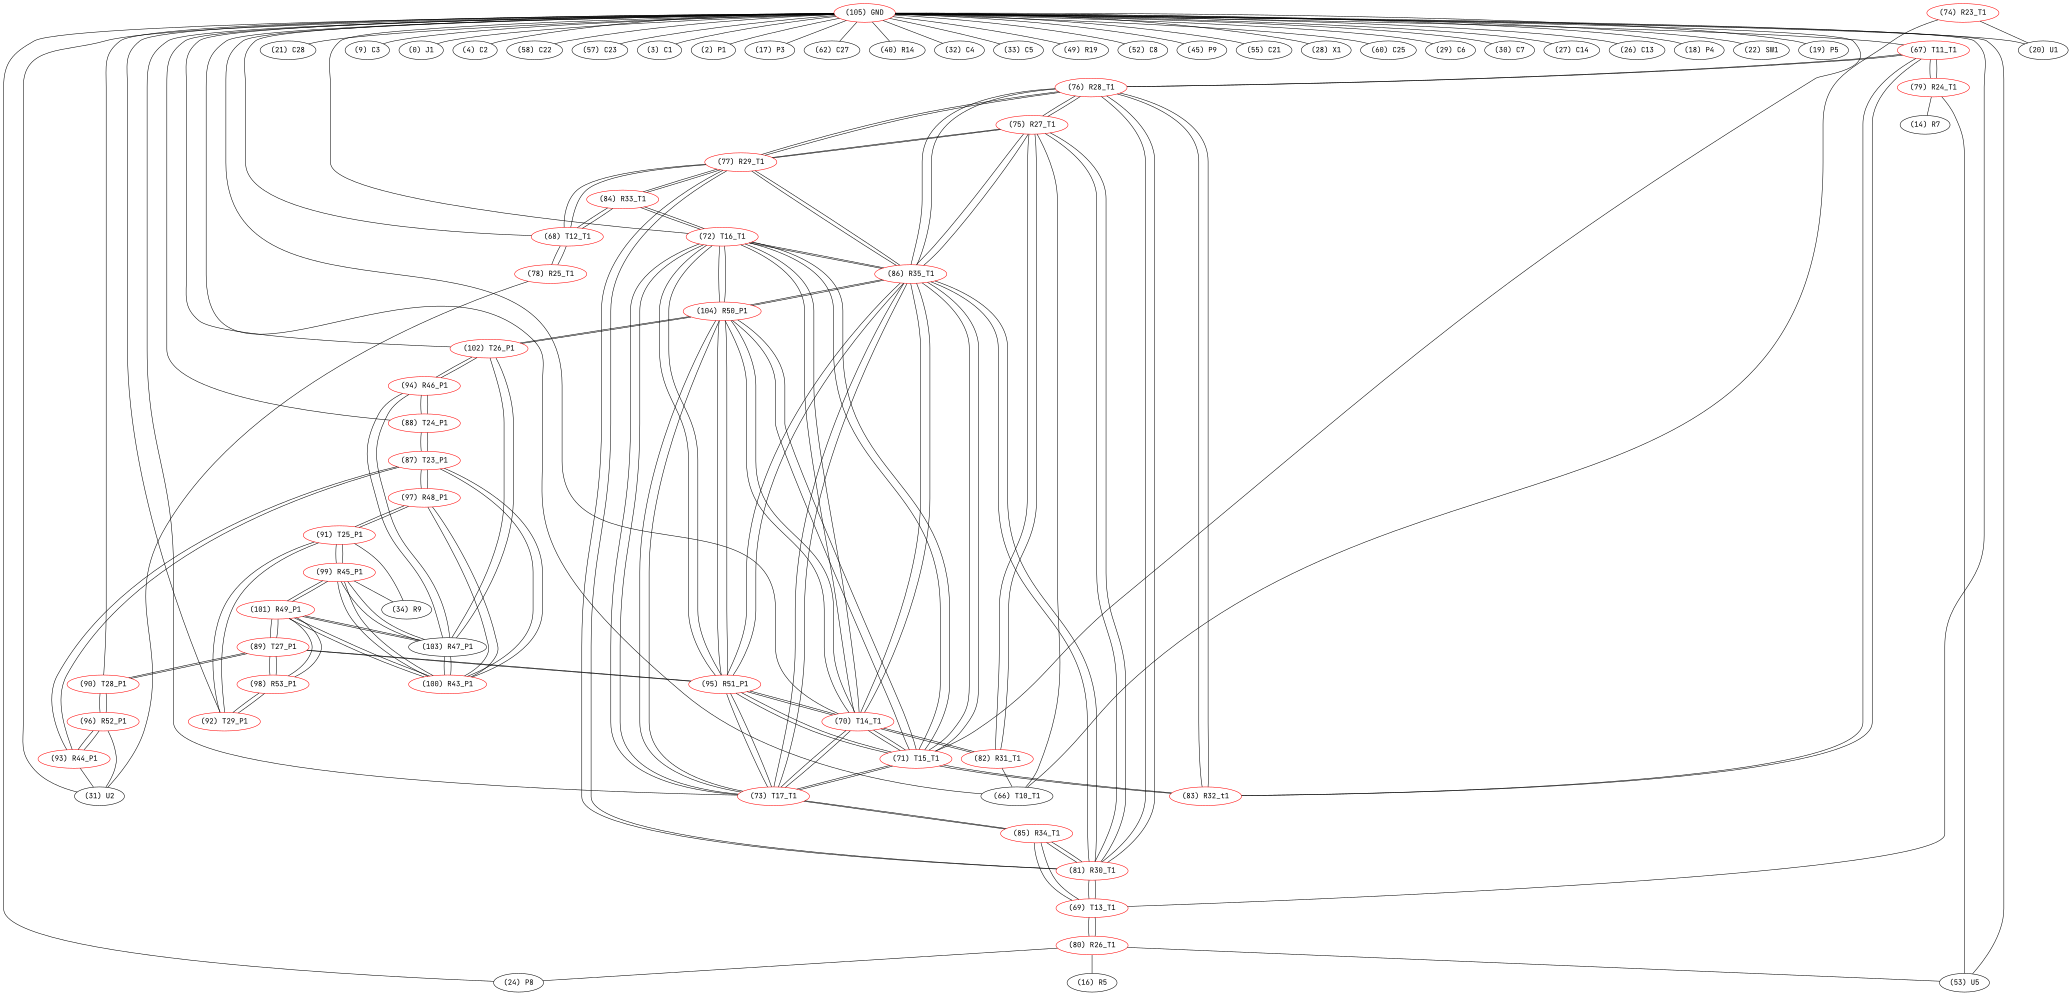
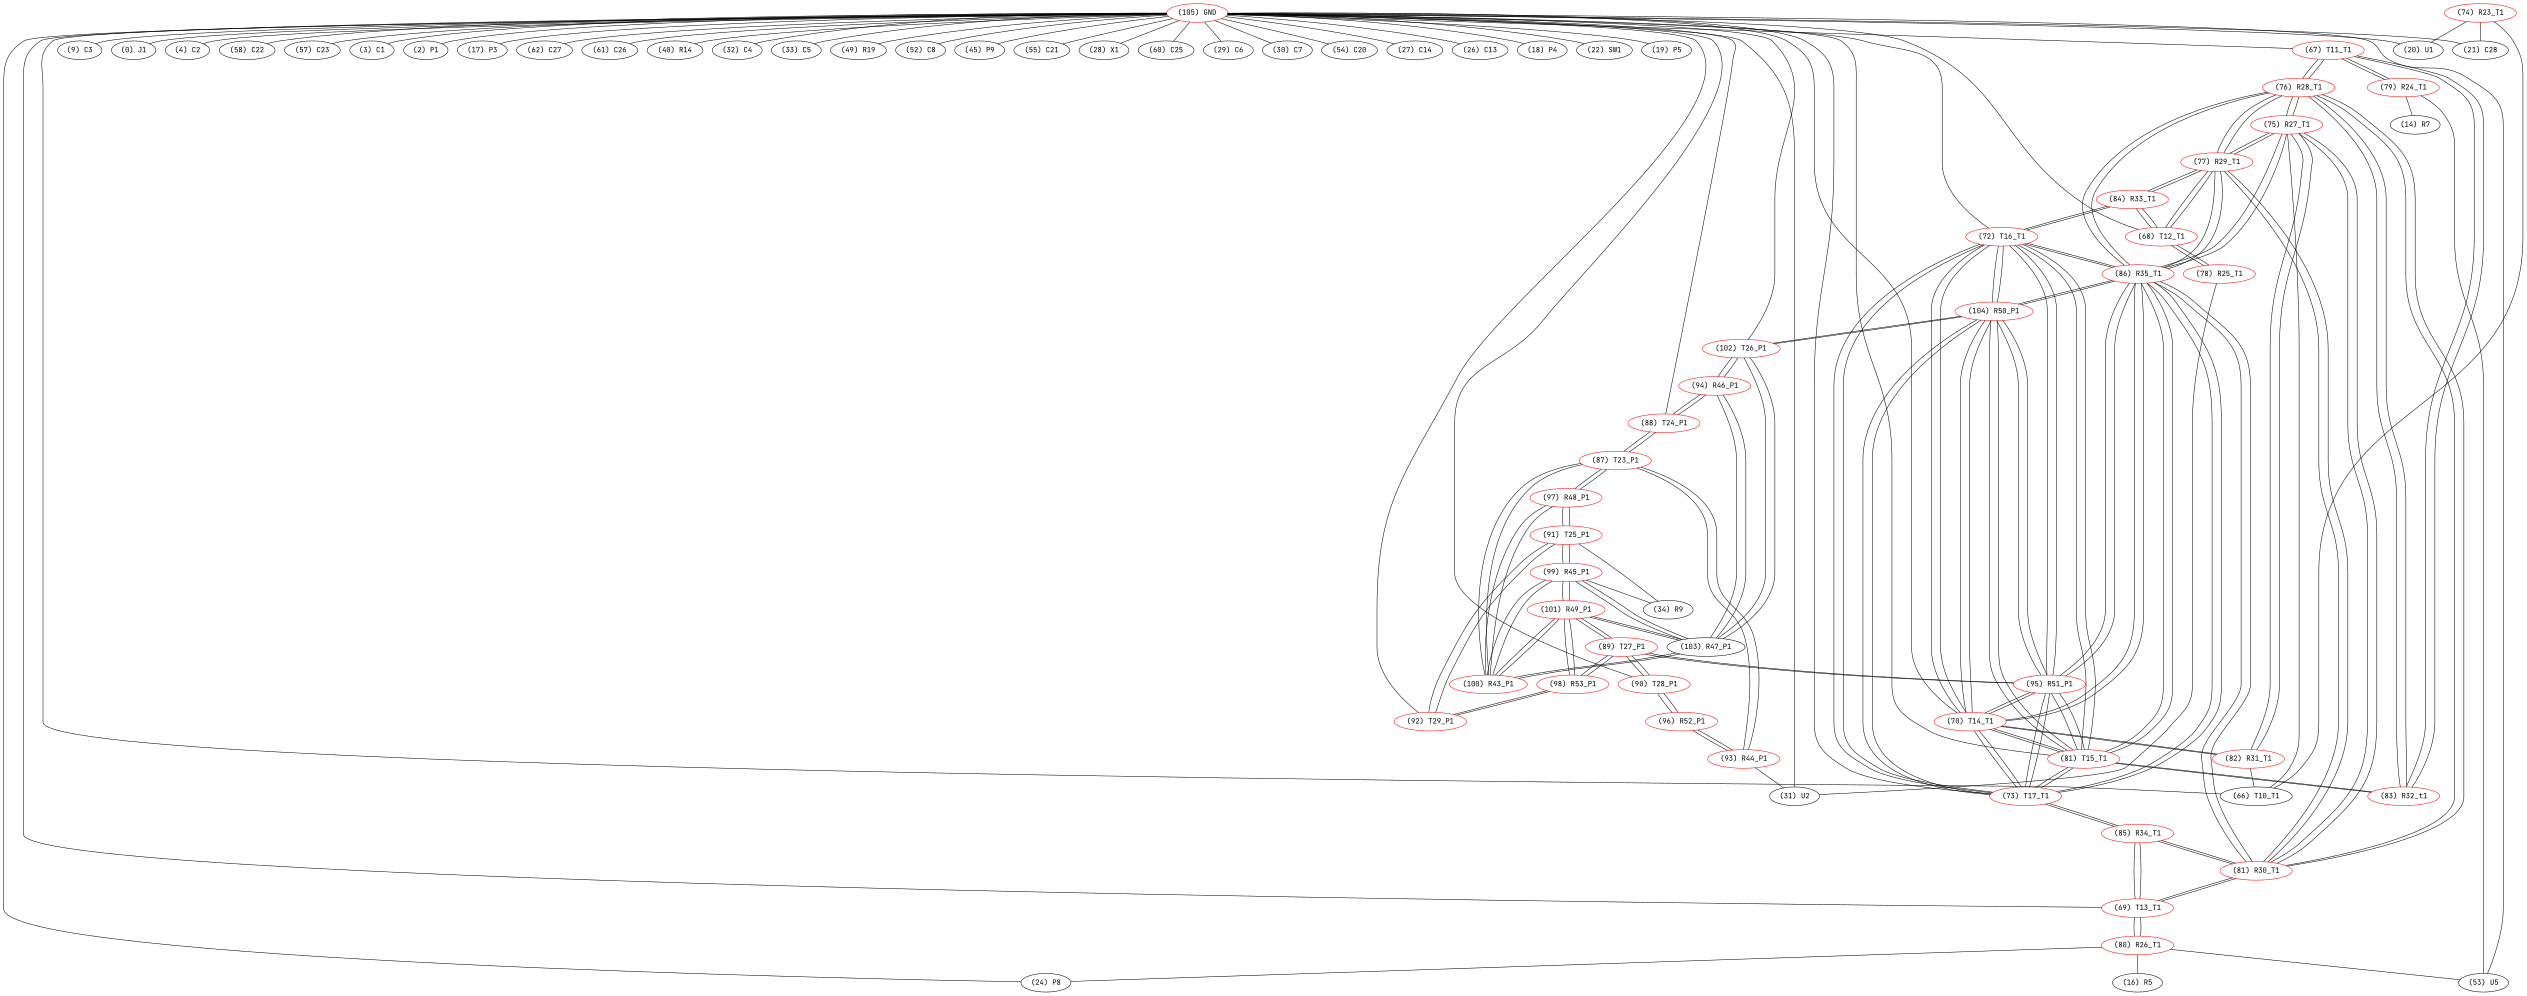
edge "(74) R23_T1" -- "(21) C28": added
node "(61) C26": added
node "(54) C20": added
edge "(96) R52_P1" -- "(31) U2": removed
node "(71) T15_T1": label "(71) T15_T1" -> "(81) T15_T1"
